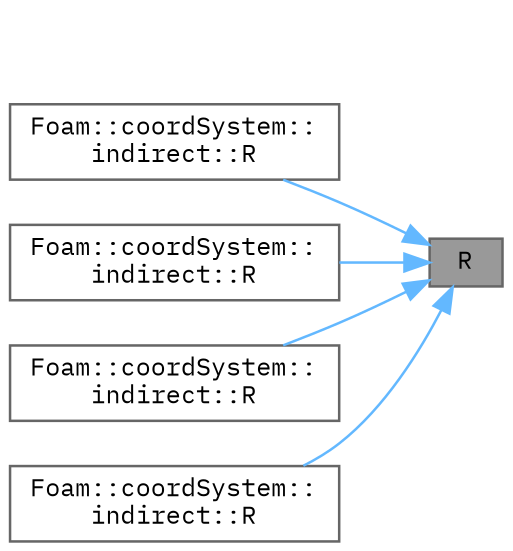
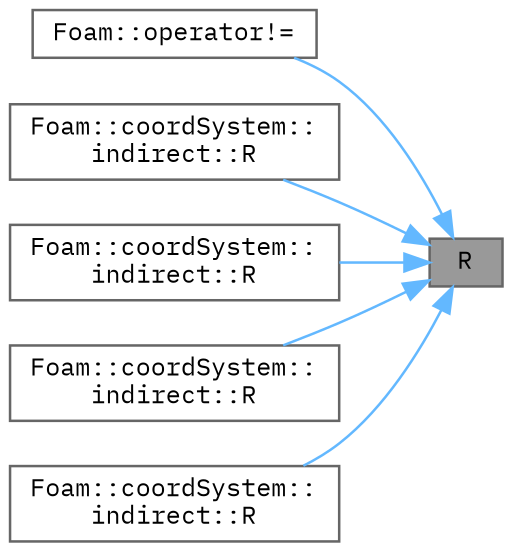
node "Foam::operator!=": added
